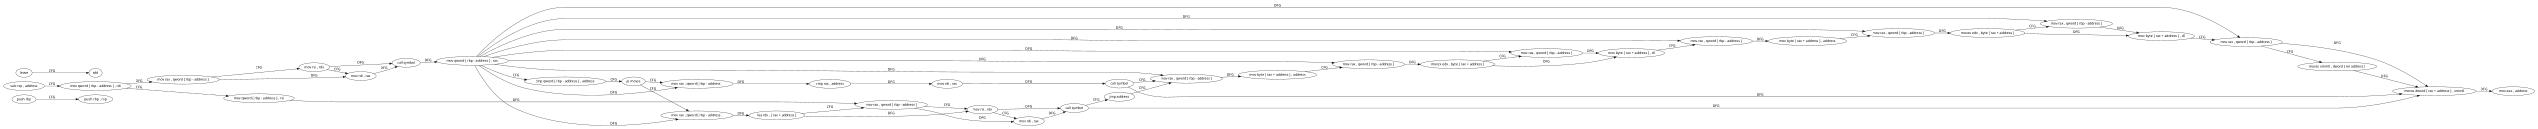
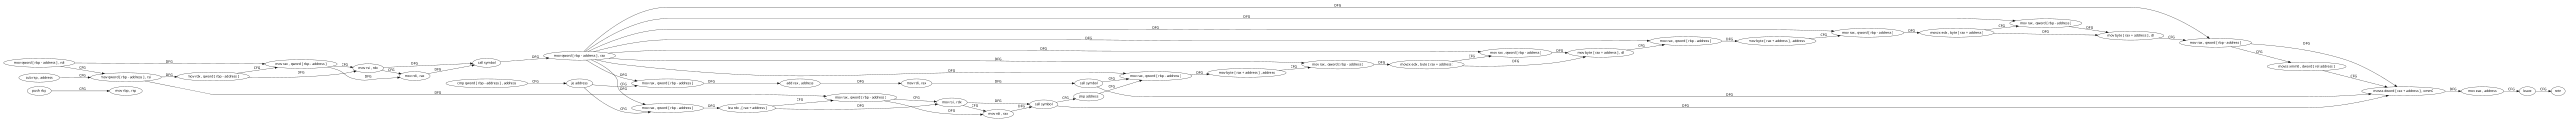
node "add": label "add" -> "retn"
edge "mov qword [ rbp - address ] , rax" -> "cmp qword [ rbp - address ] , address": removed, label "CFG"
edge "movss xmm0 , dword [ rel address ]" -> "movss dword [ rax + address ] , xmm0": label "DFG" -> "CFG"
node "mov rdx , qword [ rbp - address ]": added
node "je movss": label "je movss" -> "je address"
node "cmp rax , address": label "cmp rax , address" -> "add rax , address"
edge "sub rsp , address" -> "mov qword [ rbp - address ] , rdi": now "sub rsp , address" -> "mov qword [ rbp - address ] , rsi"
edge "mov eax , address" -> "leave": added, label "CFG"
node "push rbp , rsp": label "push rbp , rsp" -> "mov rbp , rsp"
